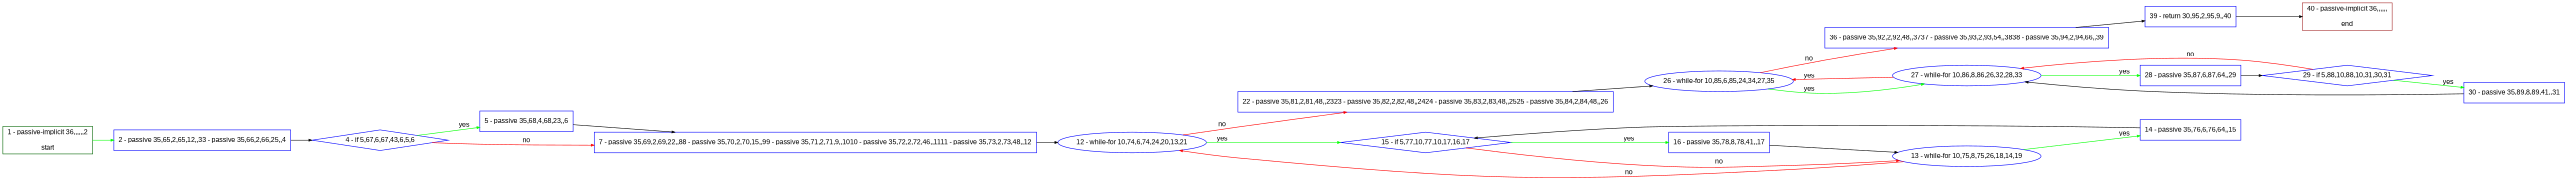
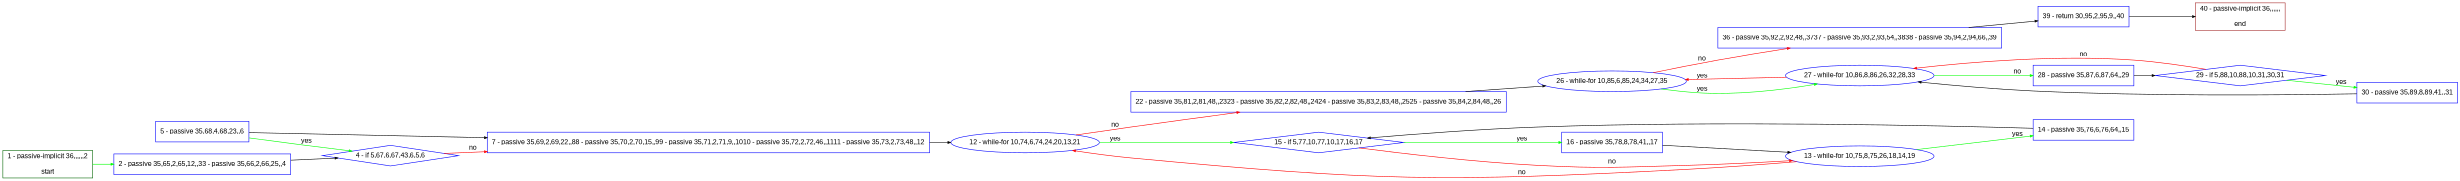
edge "27 - while-for 10,86,8,86,26,32,28,33" -> "28 - passive 35,87,6,87,64,,29": label "yes" -> "no"
edge "4 - if 5,67,6,67,43,6,5,6" -> "5 - passive 35,68,4,68,23,,6": reversed
